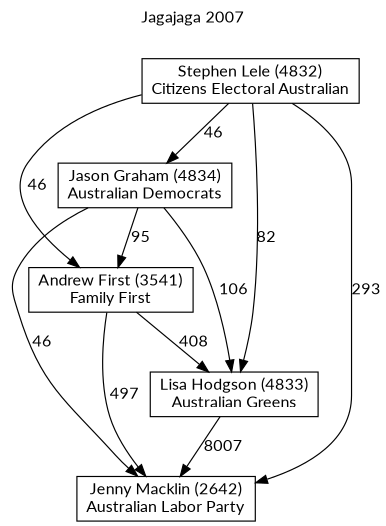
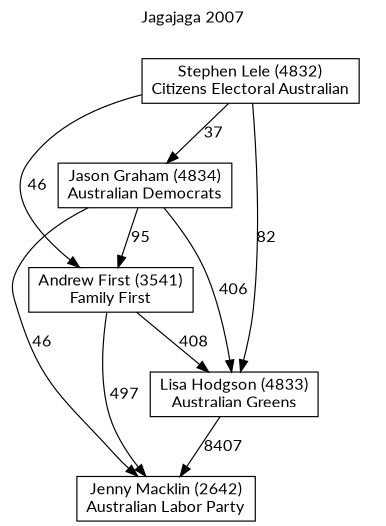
edge "Stephen Lele (4832) Citizens Electoral Australian" -> "Jason Graham (4834) Australian Democrats": label "46" -> "37"
edge "Jason Graham (4834) Australian Democrats" -> "Lisa Hodgson (4833) Australian Greens": label "106" -> "406"
edge "Stephen Lele (4832) Citizens Electoral Australian" -> "Jenny Macklin (2642) Australian Labor Party": removed, label "293"
edge "Lisa Hodgson (4833) Australian Greens" -> "Jenny Macklin (2642) Australian Labor Party": label "8007" -> "8407"
